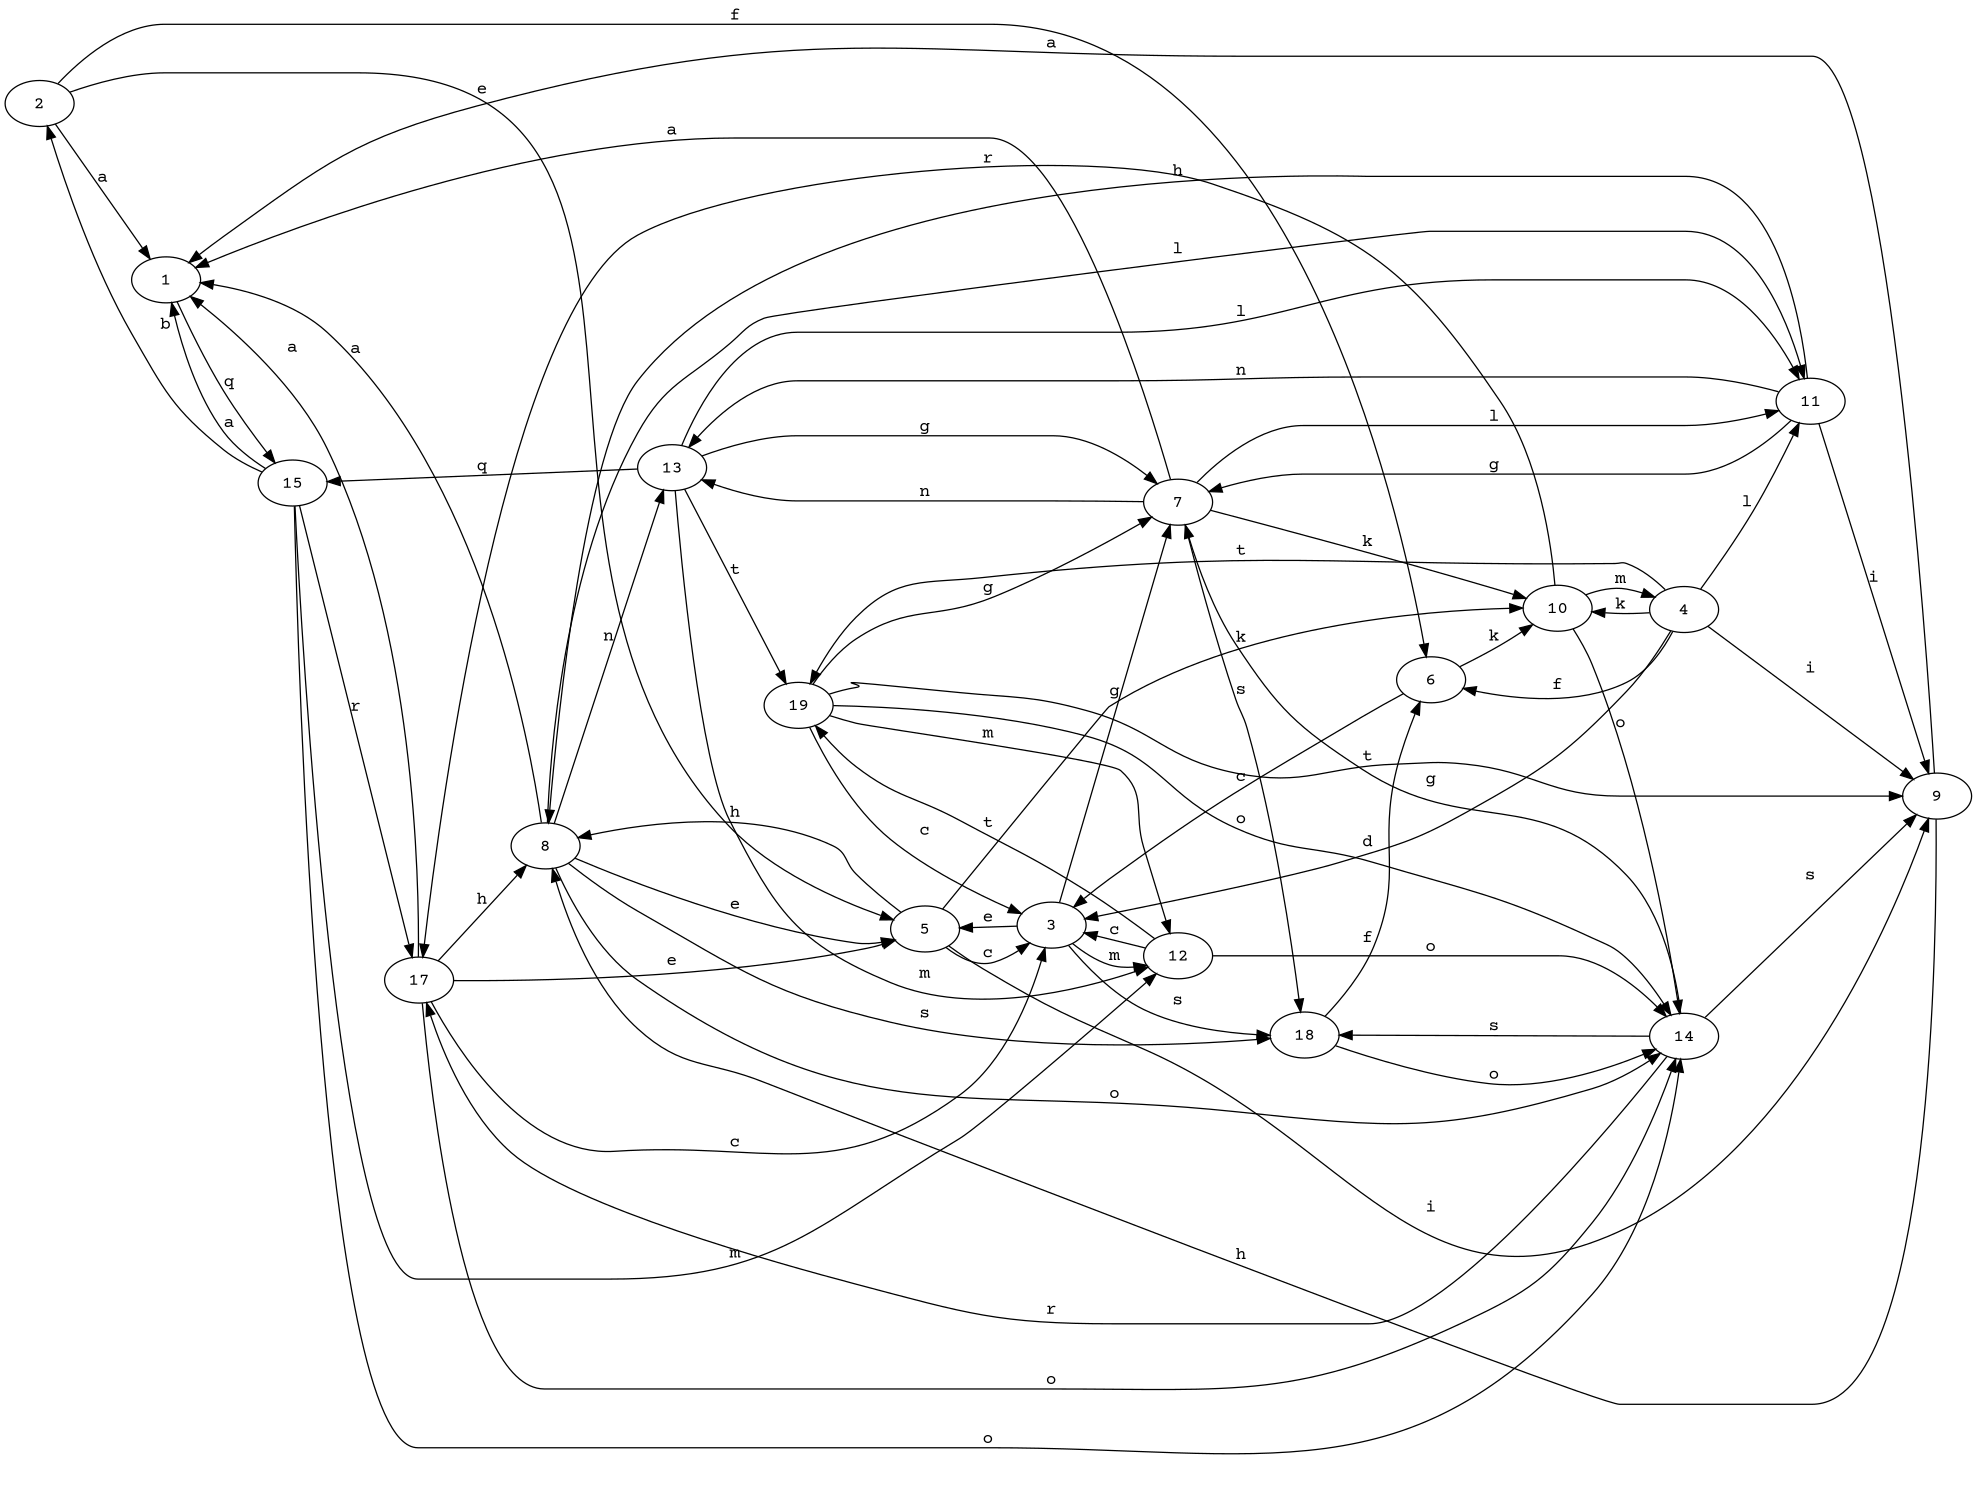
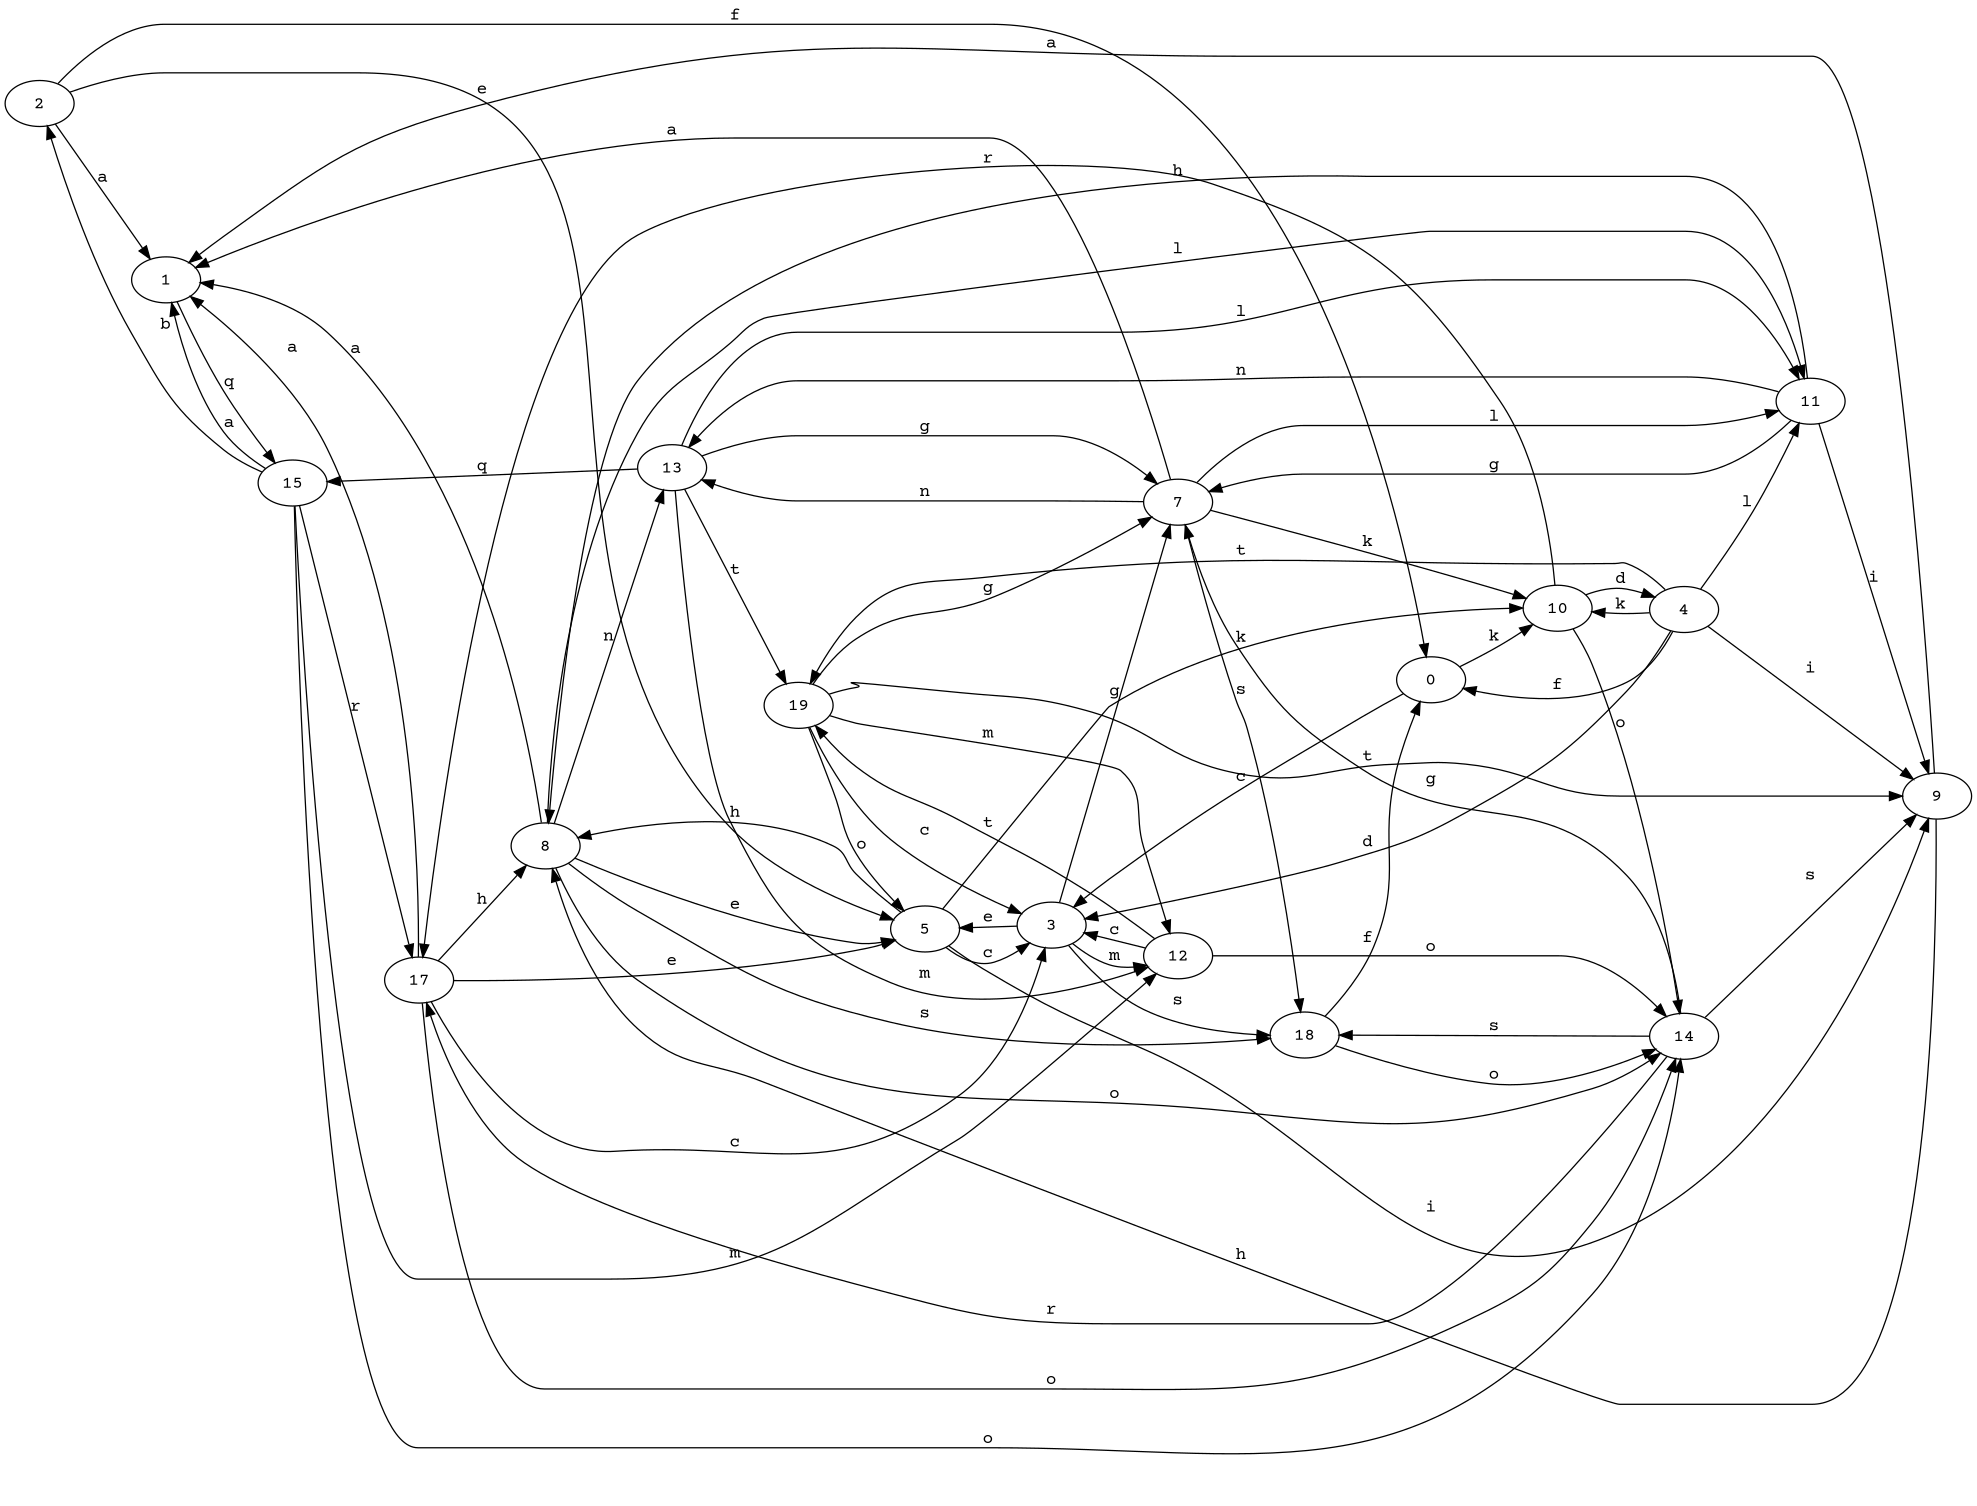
edge "10" -> "4": label "m" -> "d"
node "6": label "6" -> "0"
edge "19" -> "14": now "19" -> "5"
